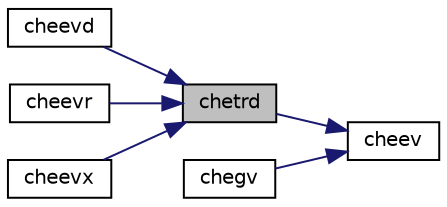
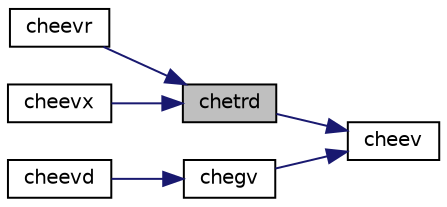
edge "cheevd" -> "chetrd": now "cheevd" -> "chegv"
